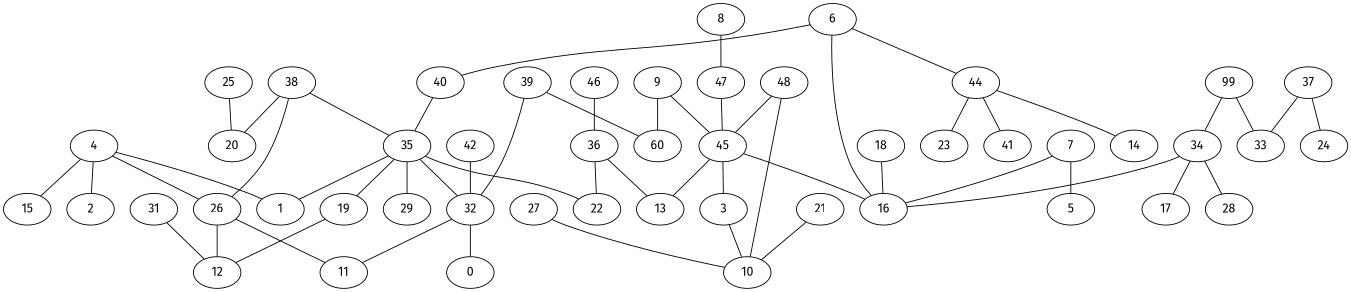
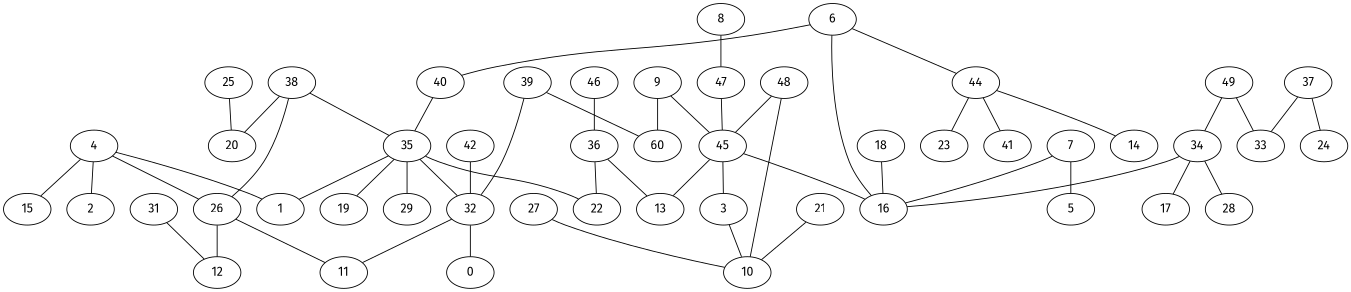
node "99": label "99" -> "49"
edge "19" -- "12": removed
